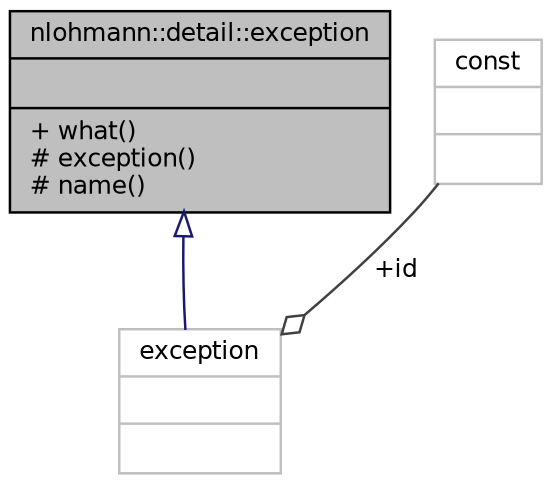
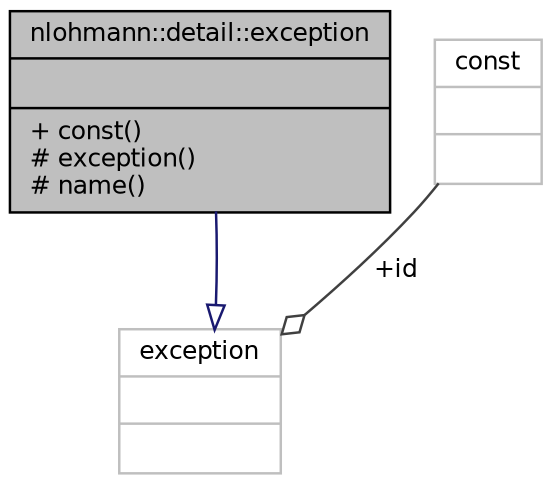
node "nlohmann::detail::exception": text "+ what()" -> "+ const()"
edge "exception" -> "nlohmann::detail::exception": reversed
